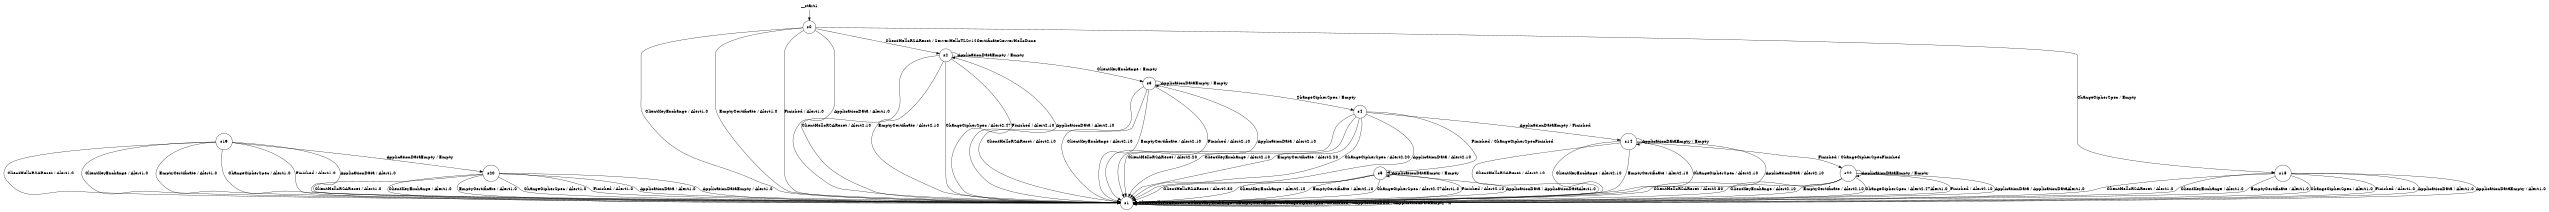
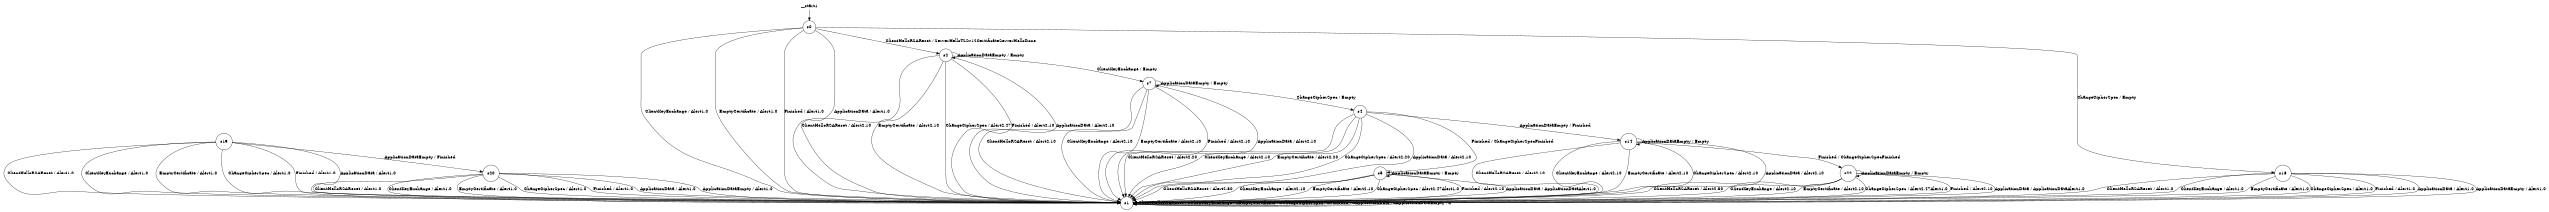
node "s3": label "s3" -> "s7"
edge "s19" -> "s20": label "ApplicationDataEmpty / Empty" -> "ApplicationDataEmpty / Finished"
